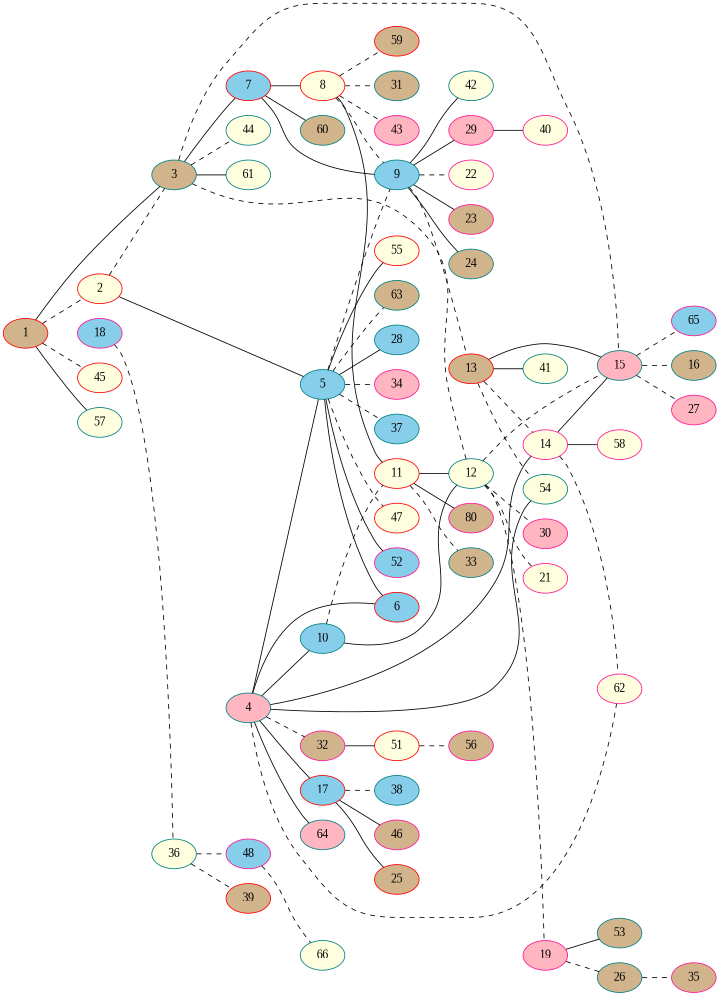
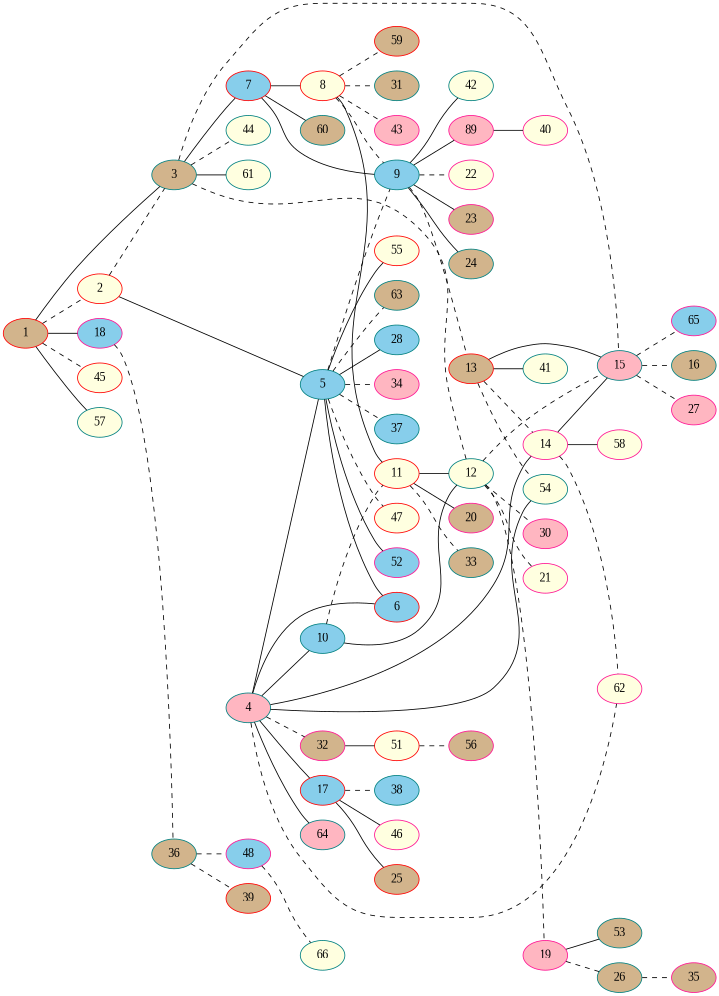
node "29": label "29" -> "89"
edge "1" -- "18": added
node "80": label "80" -> "20"
node "46": fillcolor tan -> lightyellow
node "36": fillcolor lightyellow -> tan
